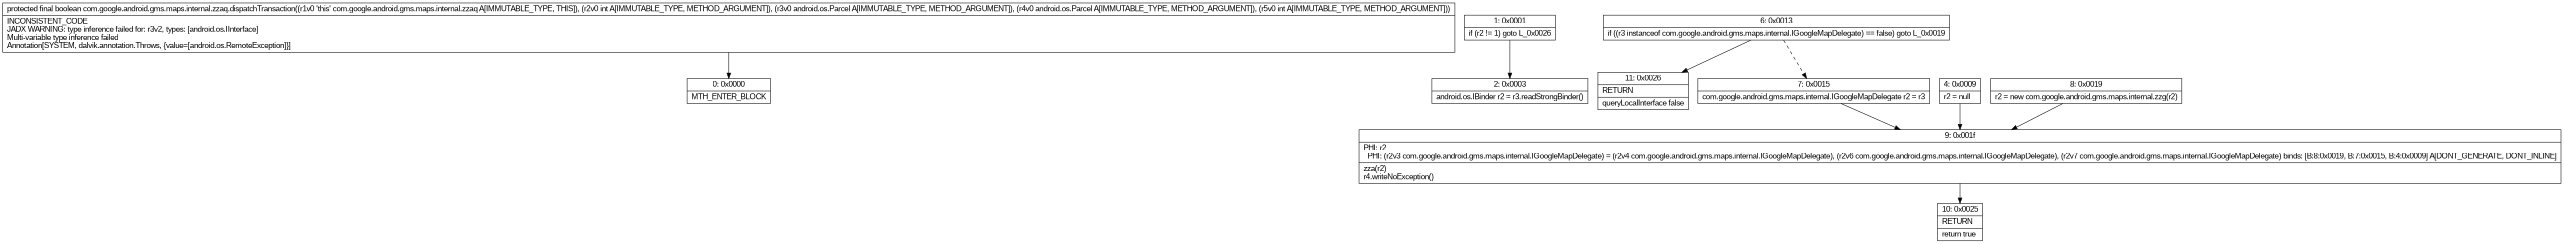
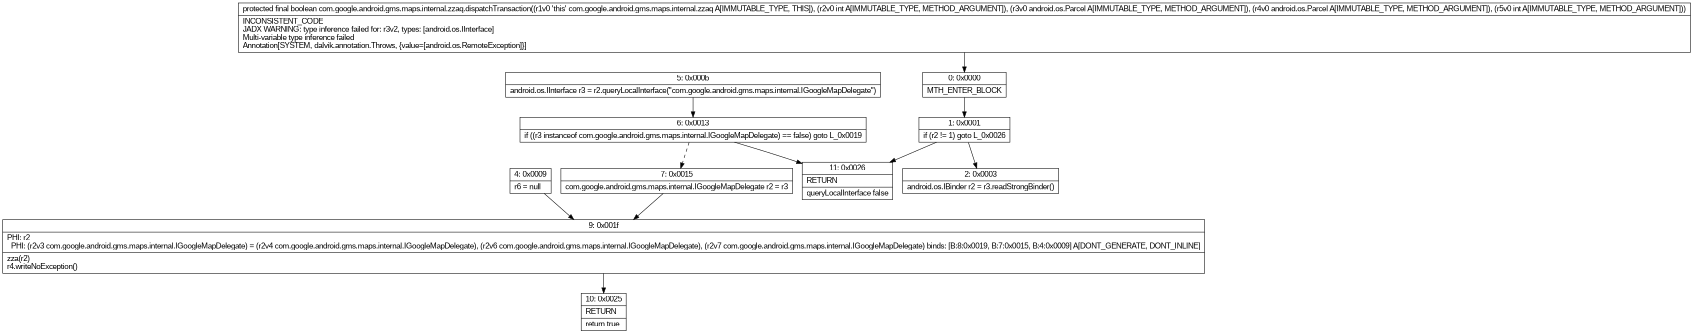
node "5: 0x000b": added
node "8: 0x0019": removed
node "4: 0x0009": text "r2 = null" -> "r6 = null"
edge "0: 0x0000" -> "1: 0x0001": added
edge "1: 0x0001" -> "11: 0x0026": added
